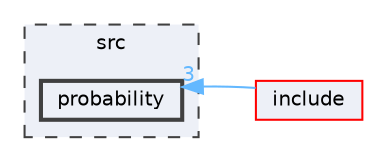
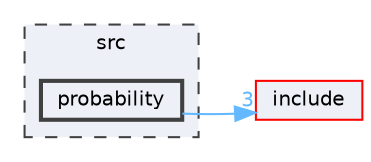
edge "include" -> "probability": reversed
